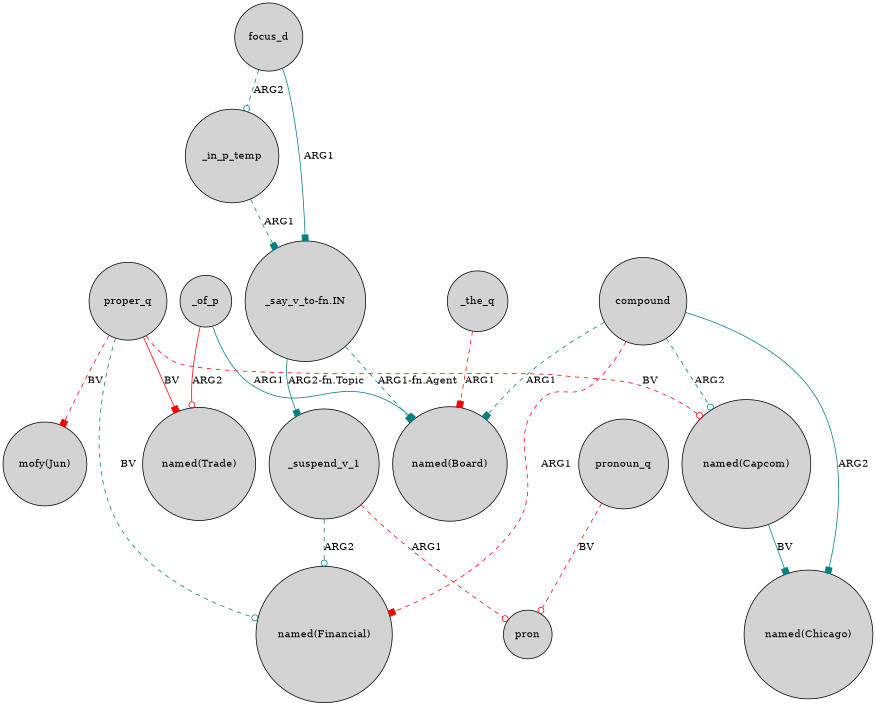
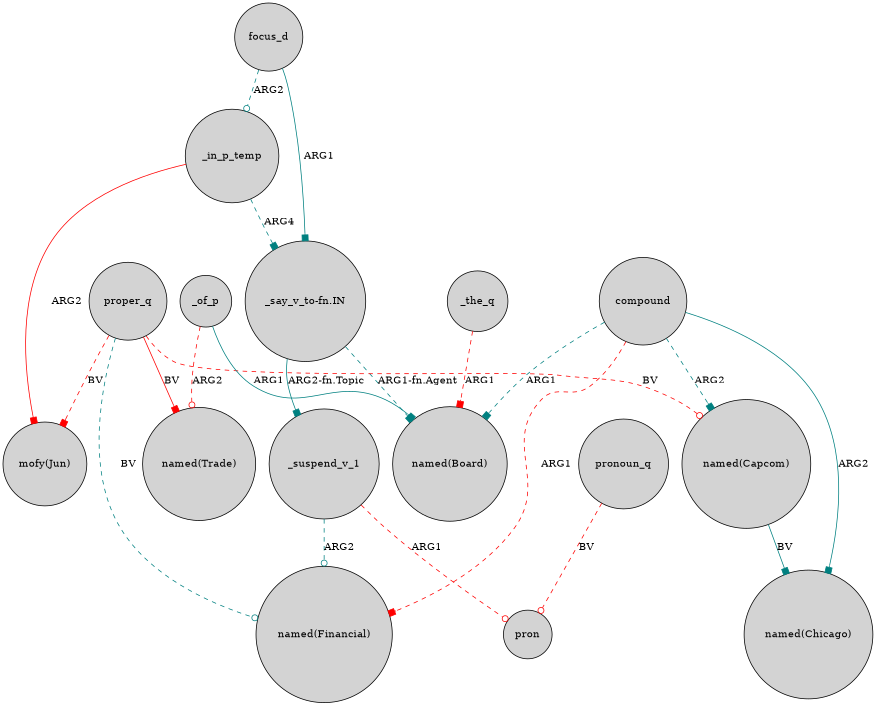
edge "_in_p_temp" -> "_say_v_to-fn.IN": label "ARG1" -> "ARG4"
edge "_in_p_temp" -> "mofy(Jun)": added, label "ARG2"
edge "_of_p" -> "named(Trade)": style solid -> dashed
edge "compound" -> "named(Capcom)": arrowhead odot -> box
